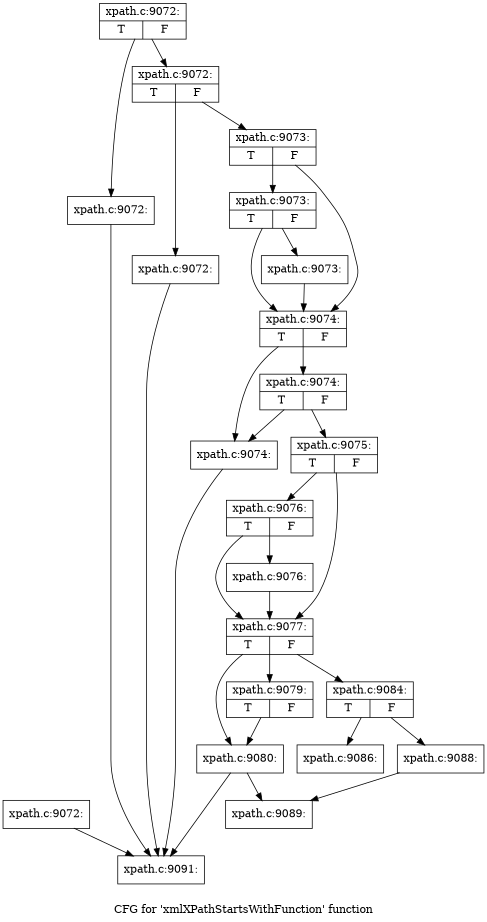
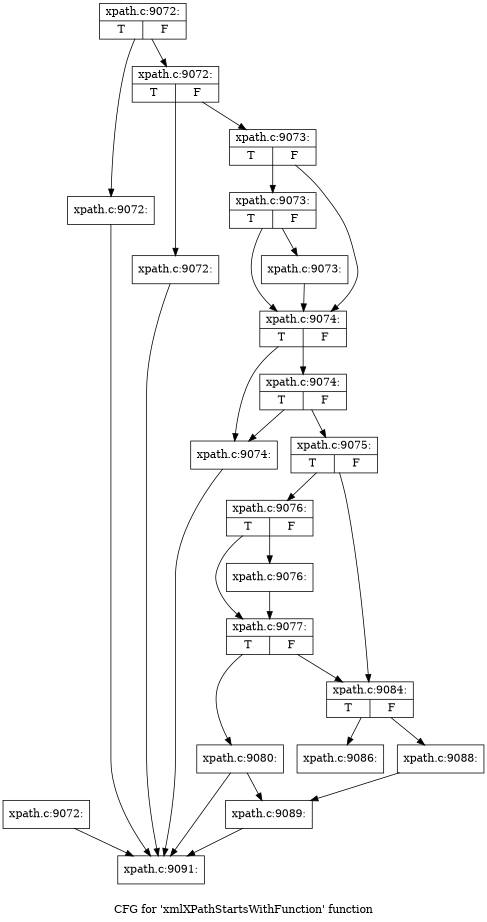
edge "xpath.c:9075:" -> "xpath.c:9077:": now "xpath.c:9075:" -> "xpath.c:9084:"
node "xpath.c:9079:": removed
edge "xpath.c:9089:" -> "xpath.c:9091:": added
